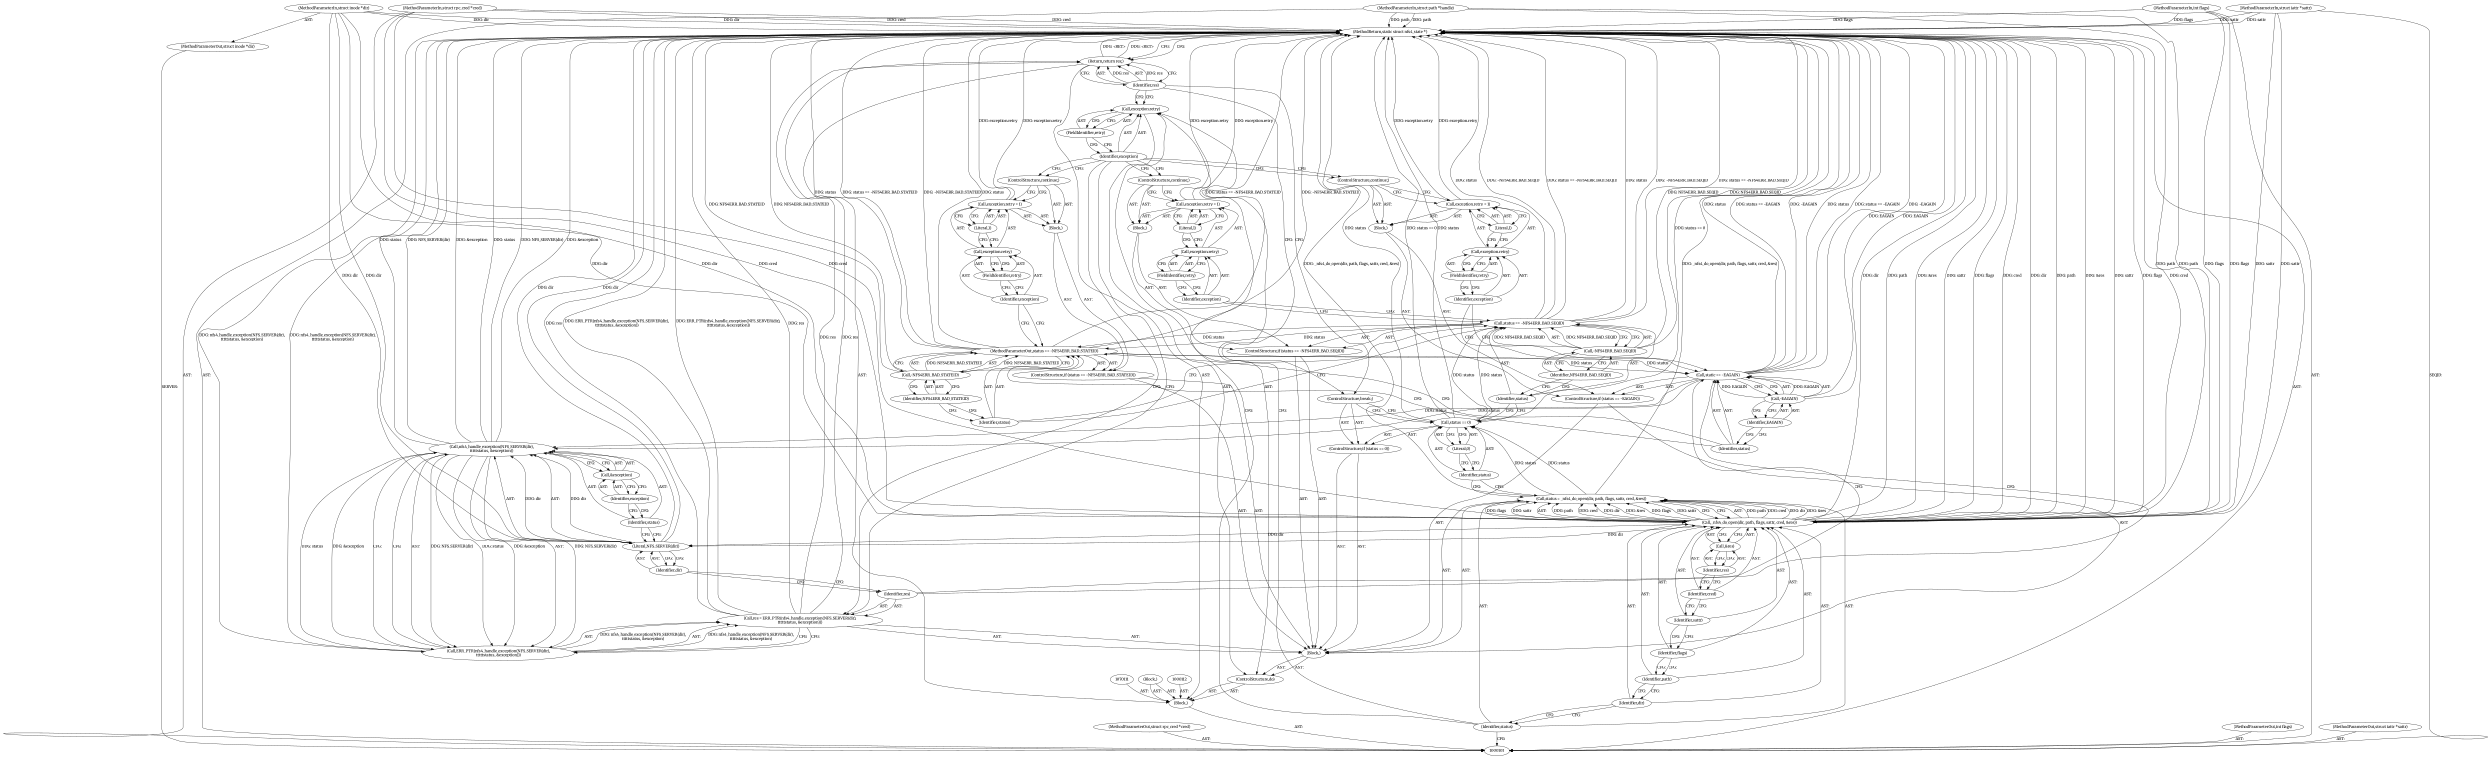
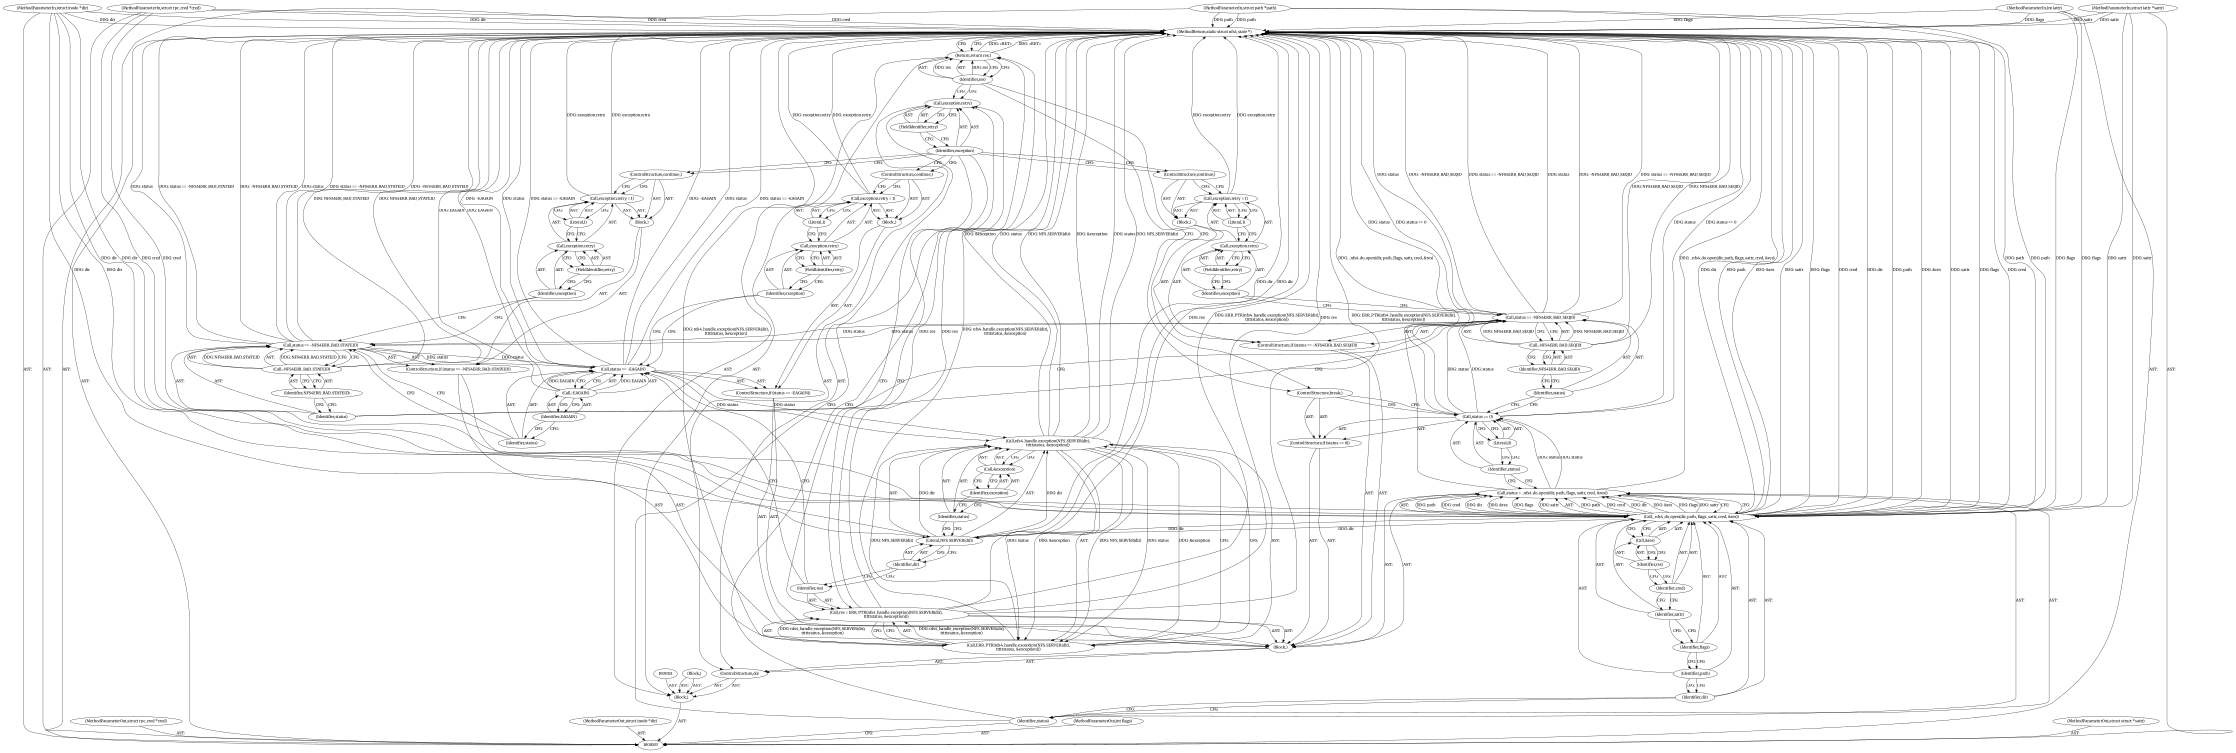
node "(MethodParameterIn,struct path *handle)": label "(MethodParameterIn,struct path *handle)" -> "(MethodParameterIn,struct path *path)"
node "(MethodParameterIn,int flags)": label "(MethodParameterIn,int flags)" -> "(MethodParameterIn,int iattr)"
edge "(MethodParameterIn,struct inode *dir)" -> "(MethodParameterOut,struct inode *dir)": now "(MethodParameterIn,struct inode *dir)" -> "1000103"
node "(MethodParameterOut,status == -NFS4ERR_BAD_STATEID)": label "(MethodParameterOut,status == -NFS4ERR_BAD_STATEID)" -> "(Call,status == -NFS4ERR_BAD_STATEID)"
node "(Call,static == -EAGAIN)": label "(Call,static == -EAGAIN)" -> "(Call,status == -EAGAIN)"
edge "(MethodParameterIn,struct iattr *sattr)" -> "1000103": label "SEQID: " -> "AST: "
edge "(MethodParameterOut,struct inode *dir)" -> "1000103": label "SERVER: " -> "AST: "
node "1070111": label "1070111" -> "1000111"
node "1000112": removed
node "(MethodParameterOut,struct iattr *sattr)": label "(MethodParameterOut,struct iattr *sattr)" -> "(MethodParameterOut,struct struct *sattr)"
